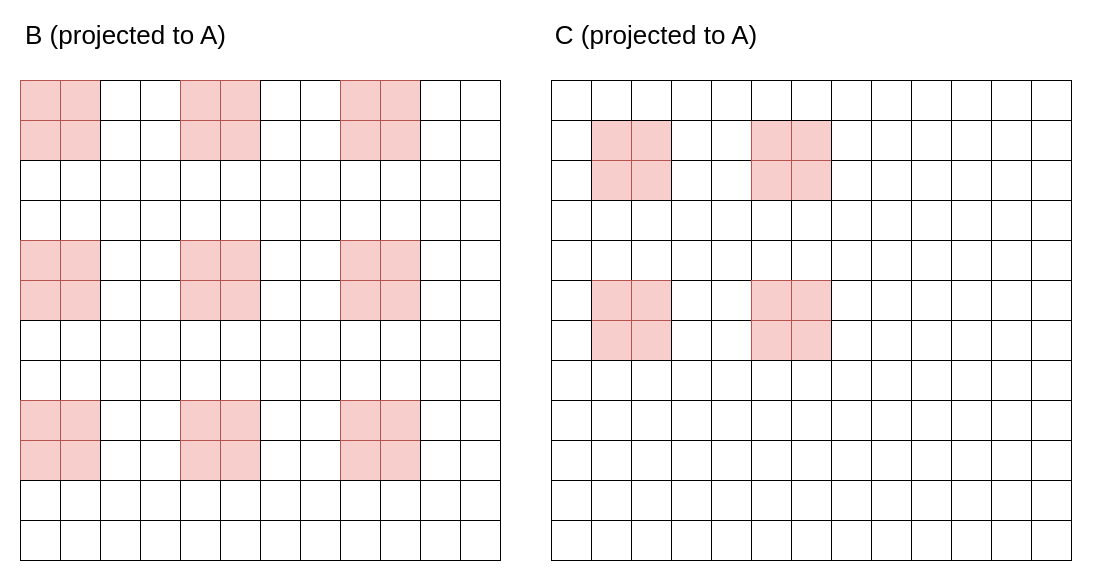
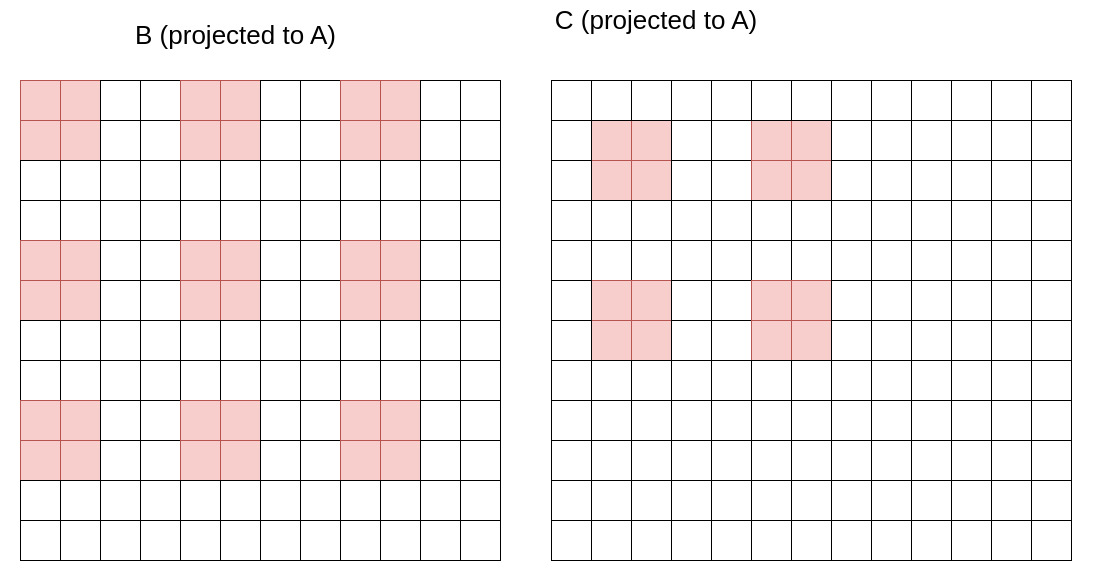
node "B (projected to A)": moved (126, 36) -> (236, 36)
node "C (projected to A)": moved (657, 36) -> (657, 21)
